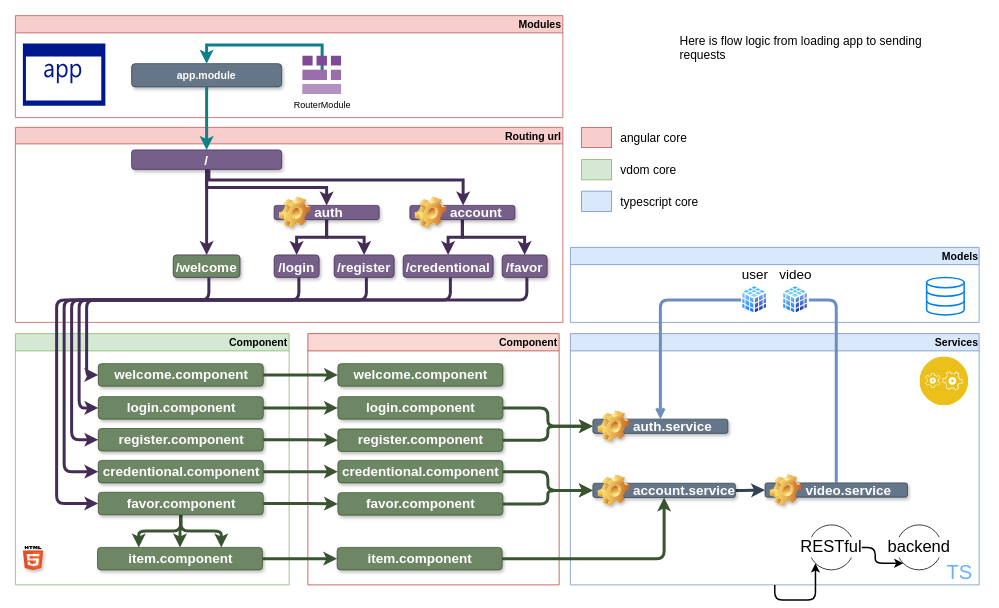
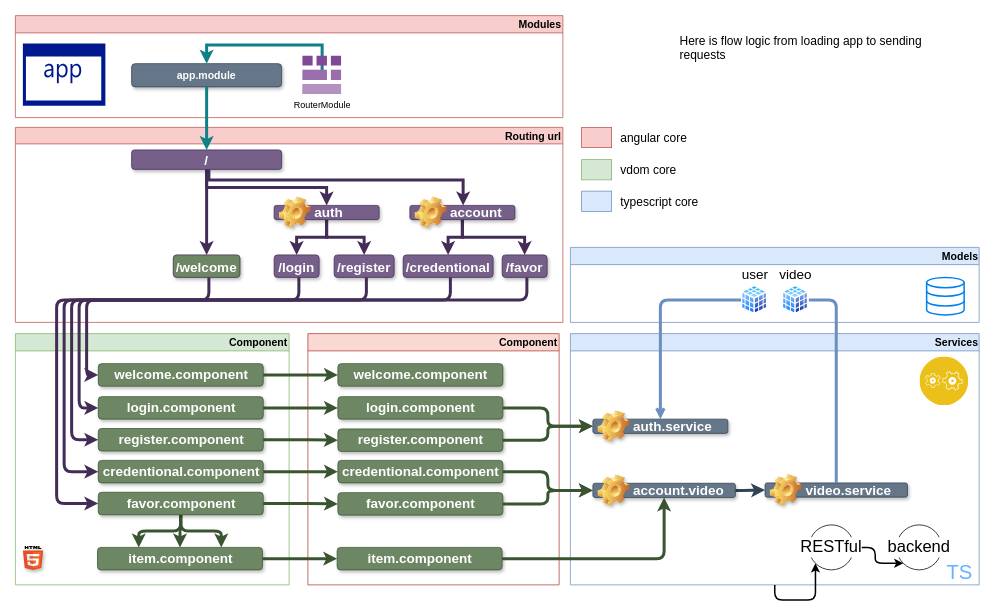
node "account.service": label "account.service" -> "account.video"
